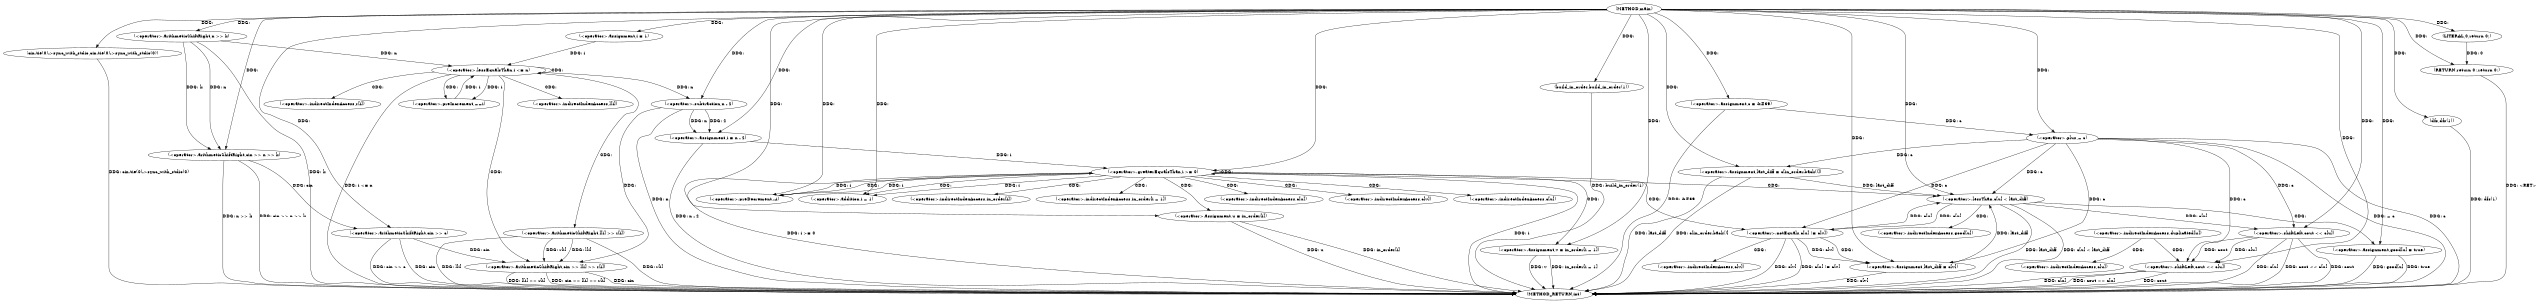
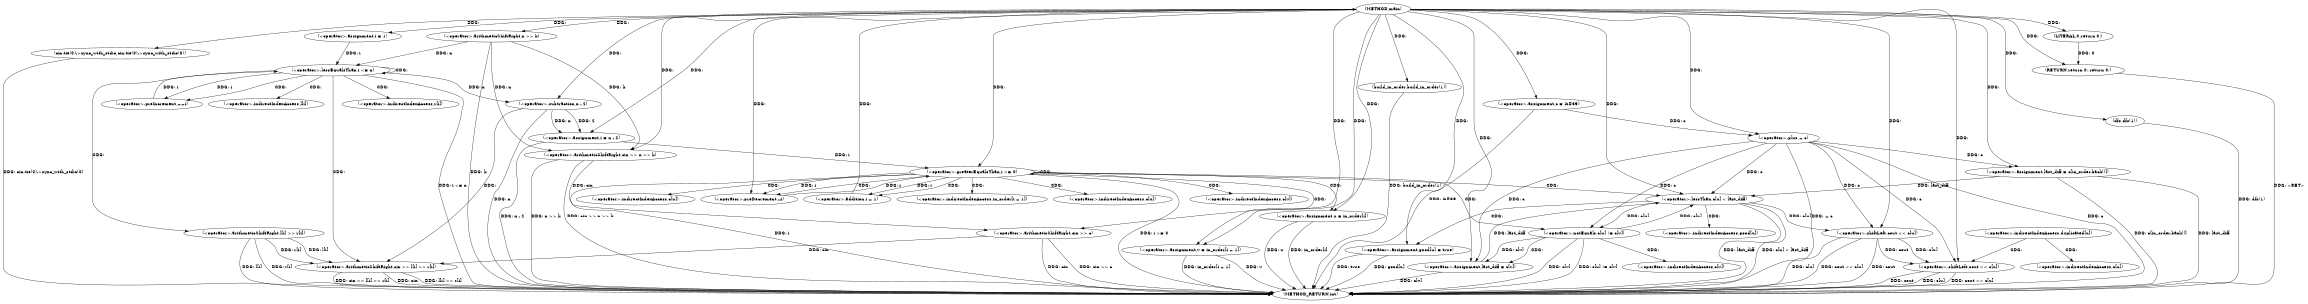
edge "(METHOD,main)" -> "(<operator>.addition,i + 1)": reversed
node "(<operator>.indirectIndexAccess,in_order[i])": removed
